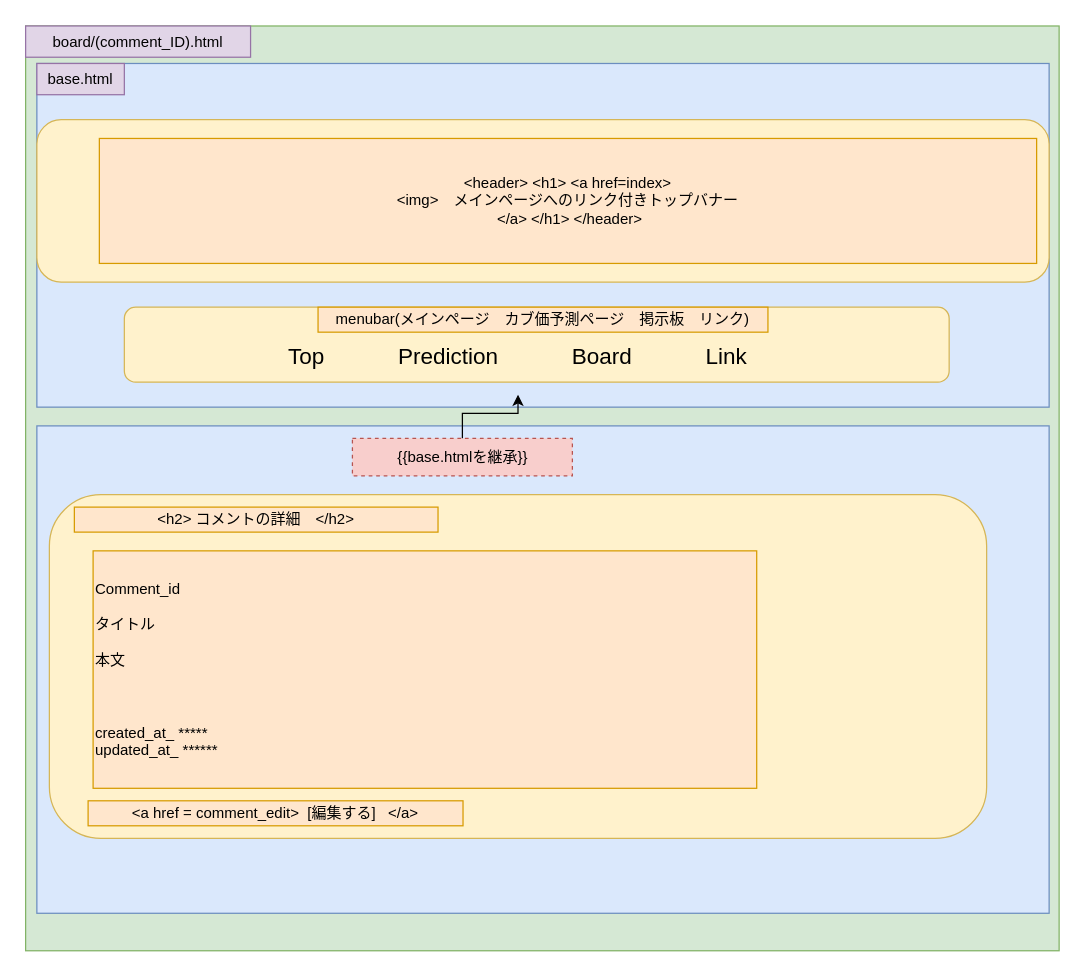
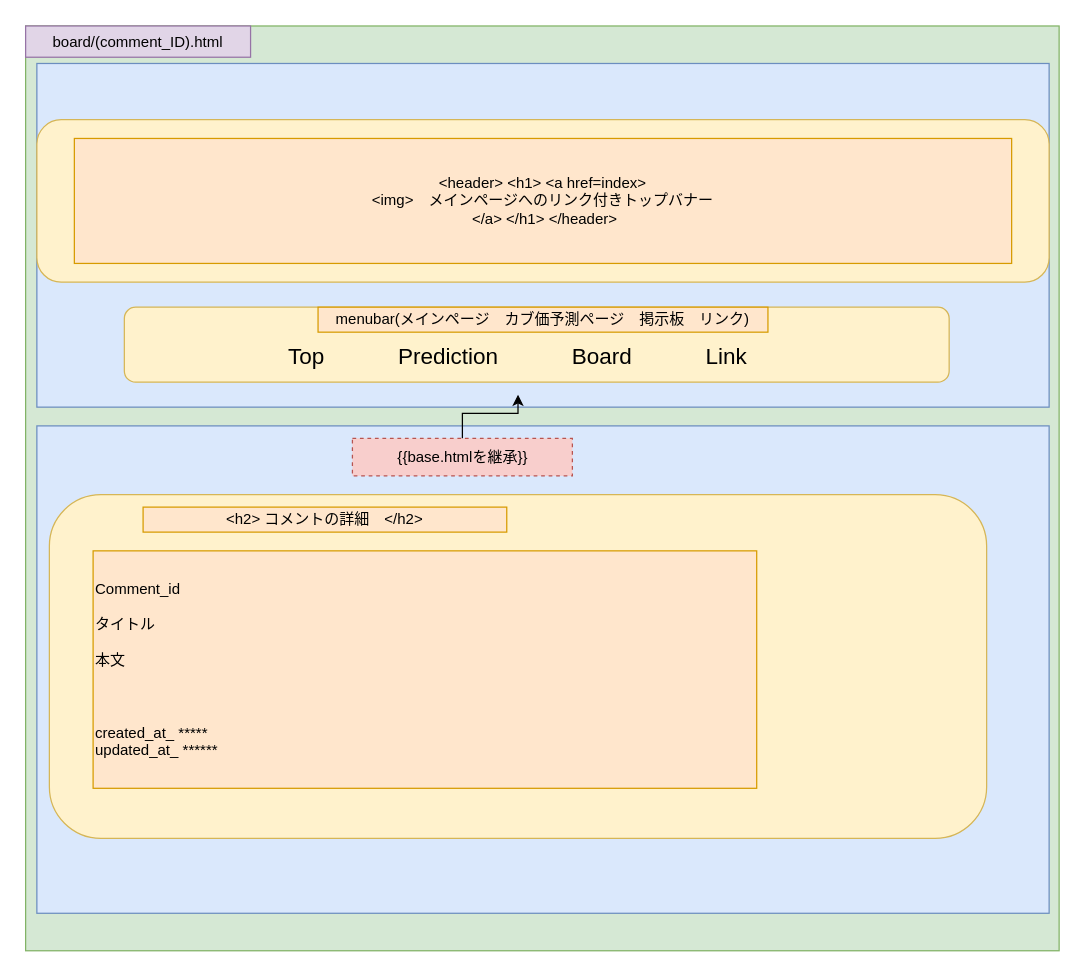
node "base.html": removed
node "<header> <h1> <a href=index> <img> メインページへのリンク付きトップバナー </a> </h1> </header>": moved (568, 201) -> (543, 201)
node "<h2> コメントの詳細 </h2>": moved (256, 519) -> (325, 519)
node "<a href = comment_edit> [編集する] </a>": removed
